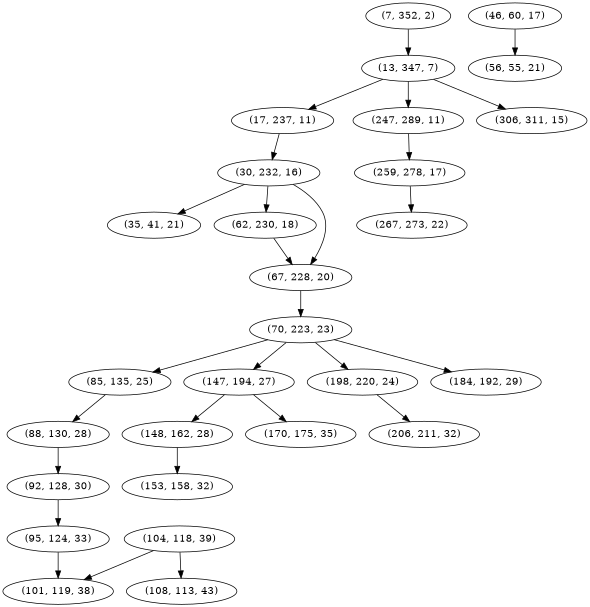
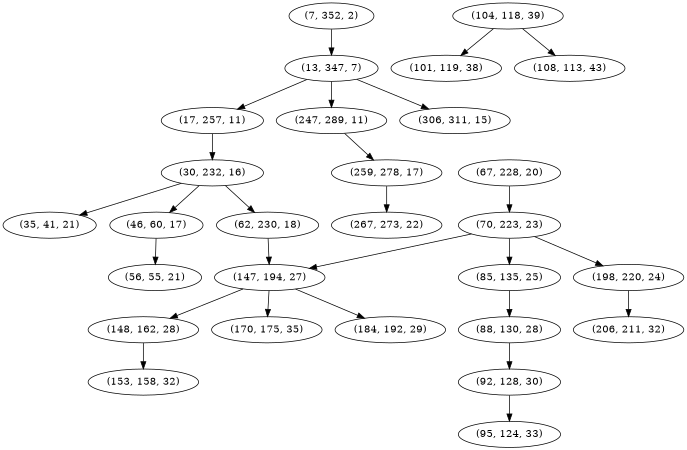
node "(17, 237, 11)": label "(17, 237, 11)" -> "(17, 257, 11)"
edge "(30, 232, 16)" -> "(67, 228, 20)": now "(30, 232, 16)" -> "(46, 60, 17)"
edge "(62, 230, 18)" -> "(67, 228, 20)": now "(62, 230, 18)" -> "(147, 194, 27)"
edge "(70, 223, 23)" -> "(184, 192, 29)": now "(147, 194, 27)" -> "(184, 192, 29)"
edge "(95, 124, 33)" -> "(101, 119, 38)": removed
